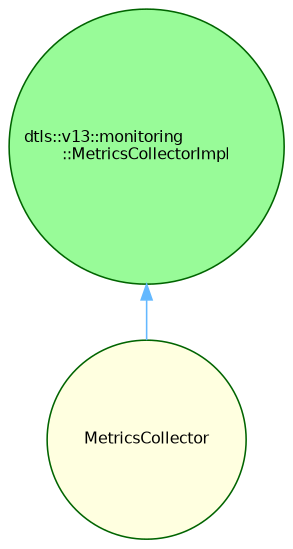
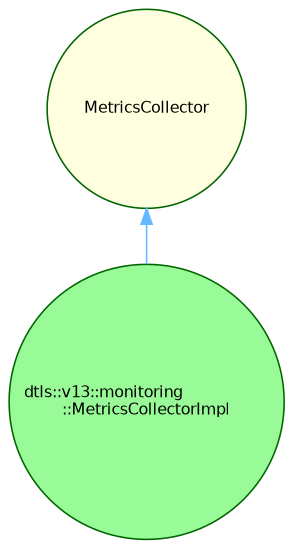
edge "MetricsCollector" -> "dtls::v13::monitoring ::MetricsCollectorImpl": reversed
